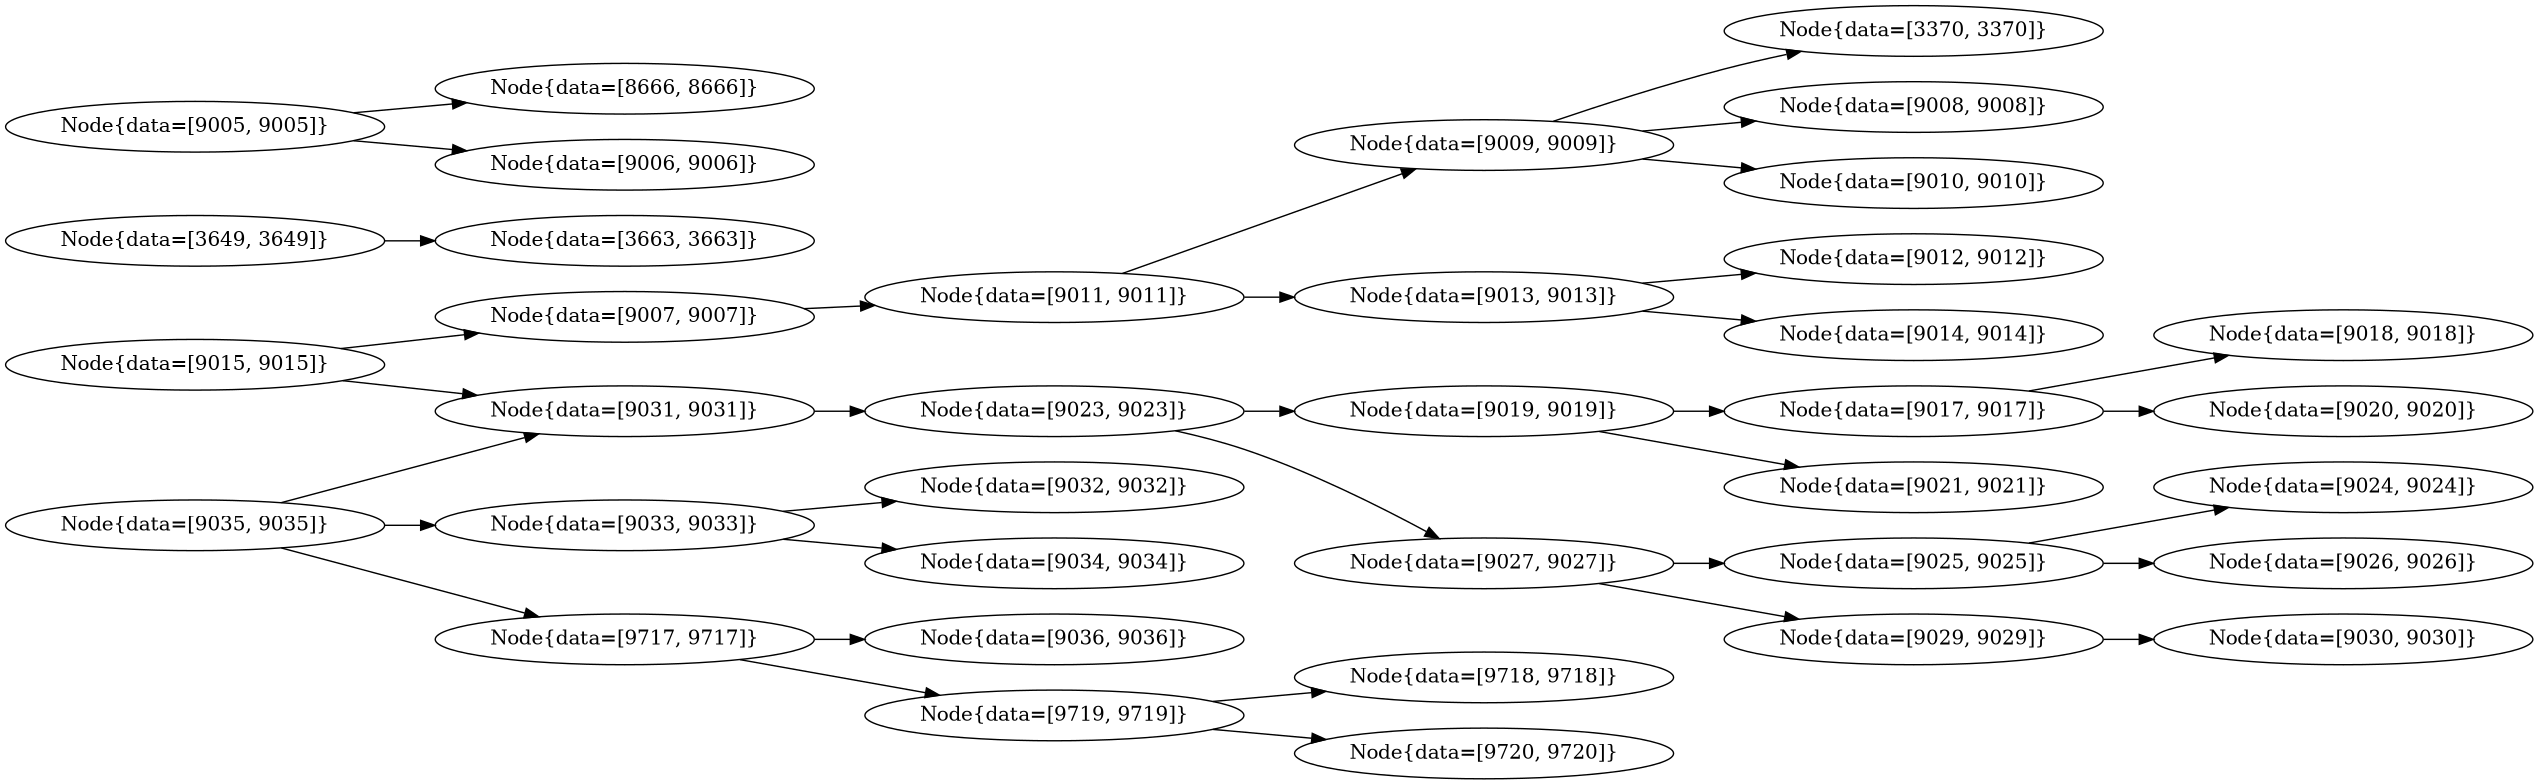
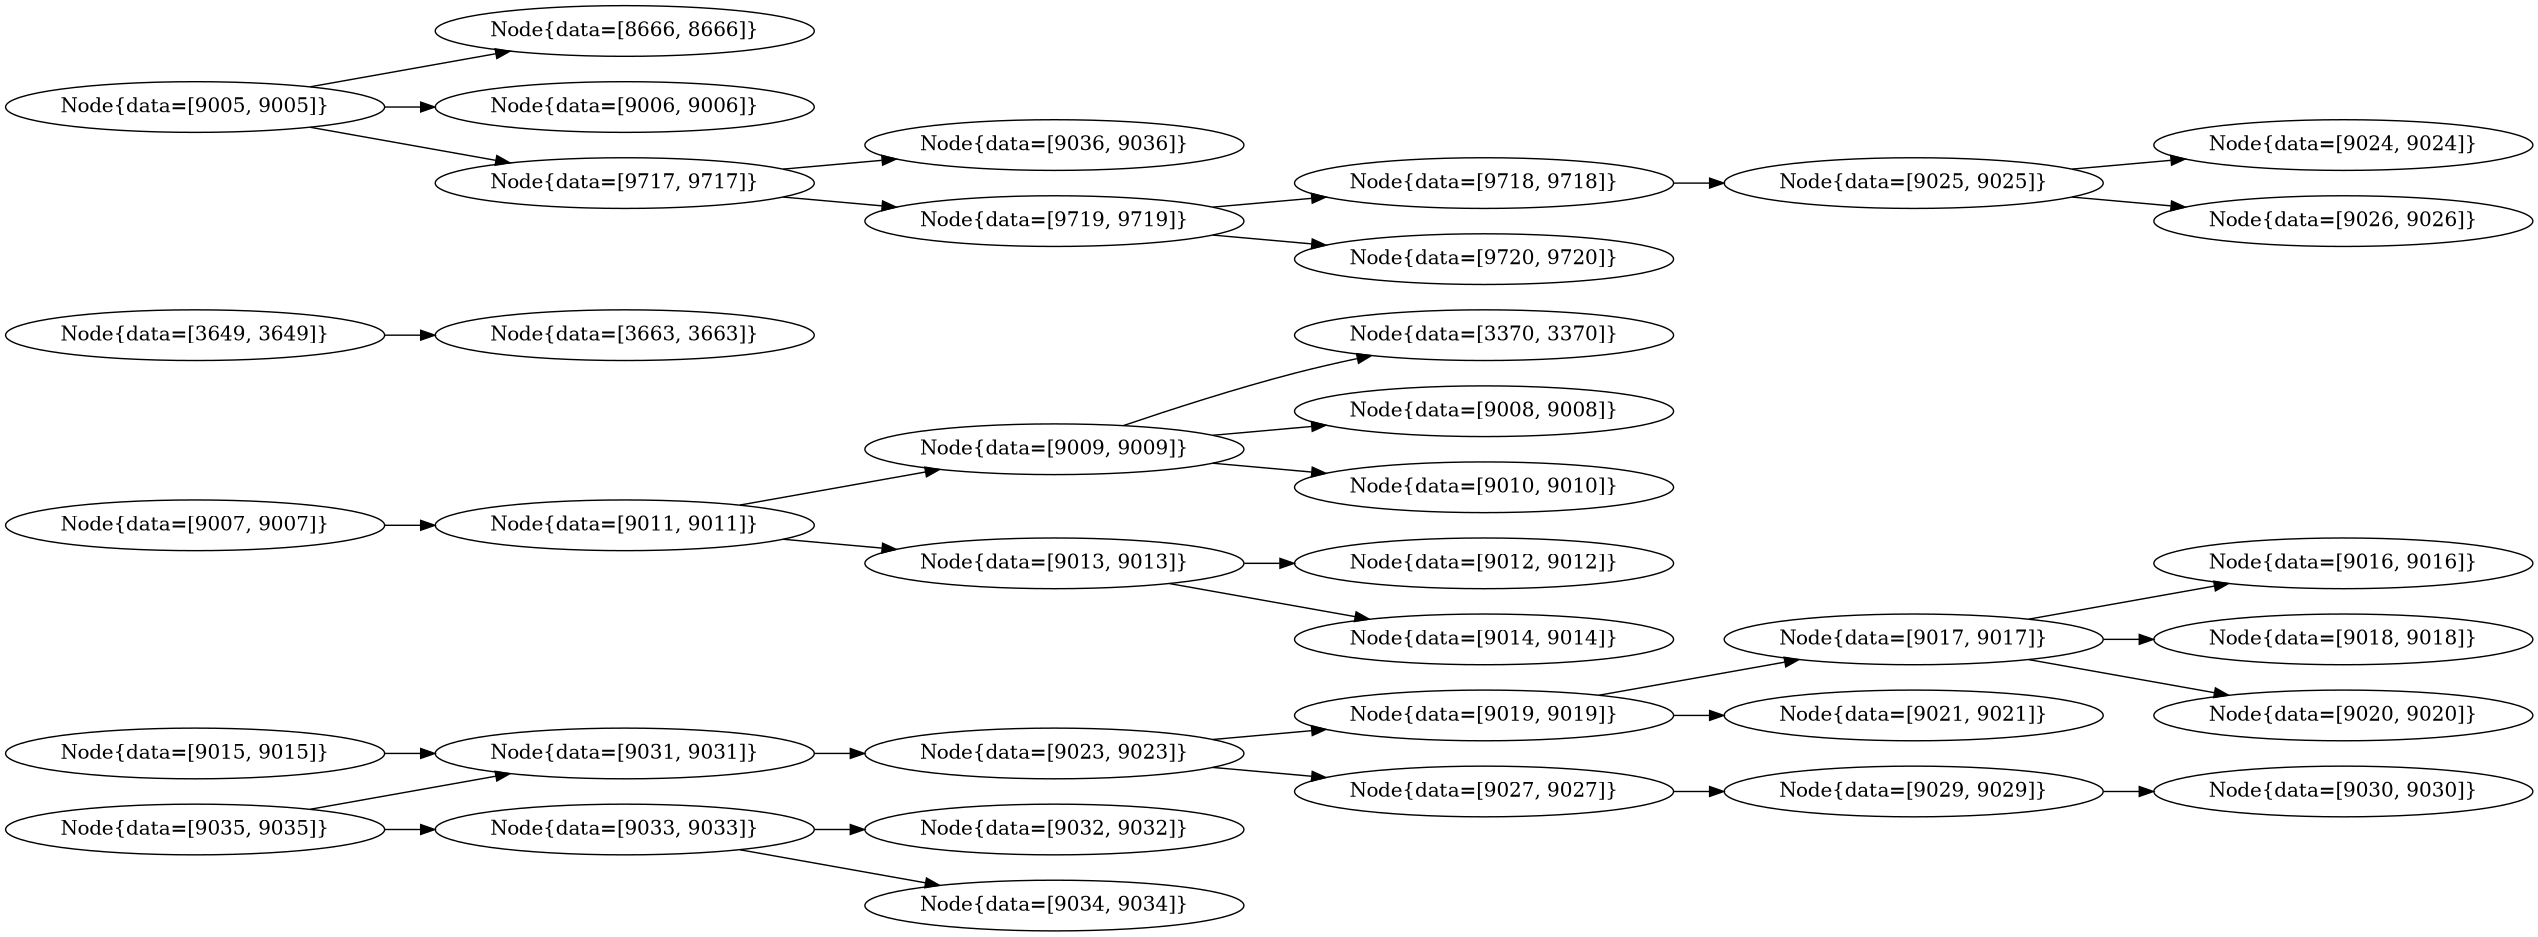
edge "Node{data=[9015, 9015]}" -> "Node{data=[9007, 9007]}": removed
edge "Node{data=[9027, 9027]}" -> "Node{data=[9025, 9025]}": now "Node{data=[9718, 9718]}" -> "Node{data=[9025, 9025]}"
node "Node{data=[9016, 9016]}": added
edge "Node{data=[9035, 9035]}" -> "Node{data=[9717, 9717]}": now "Node{data=[9005, 9005]}" -> "Node{data=[9717, 9717]}"
